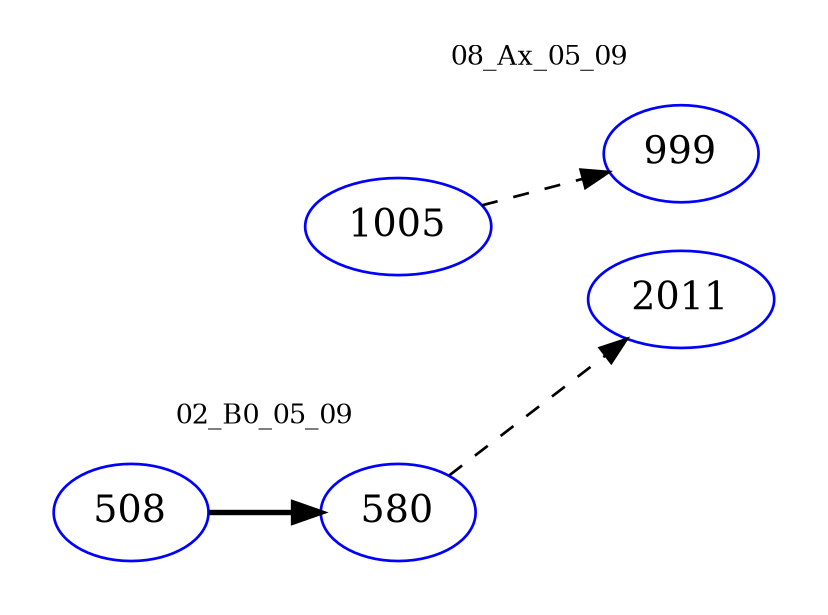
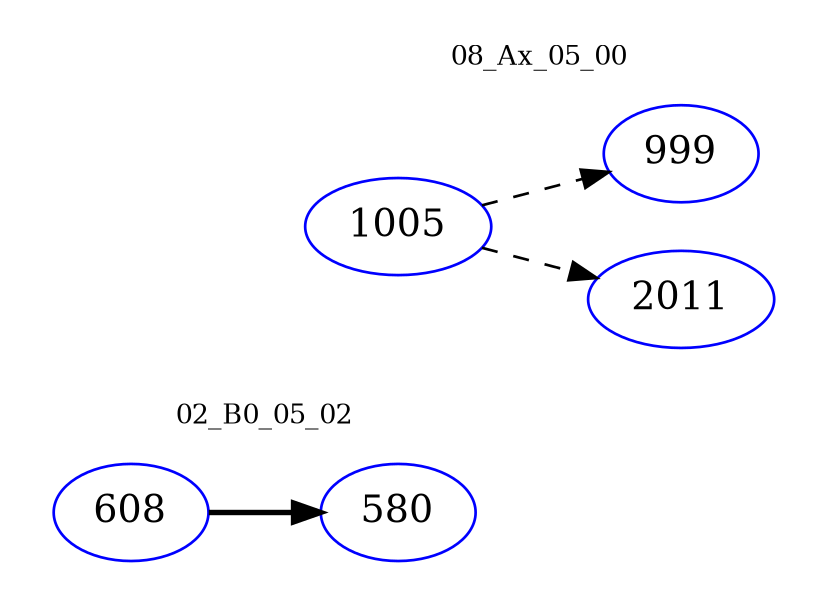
cluster "08_Ax_05_09": label "08_Ax_05_09" -> "08_Ax_05_00"
edge "580" -> "2011": now "1005" -> "2011"
cluster "02_B0_05_09": label "02_B0_05_09" -> "02_B0_05_02"
node "508": label "508" -> "608"
